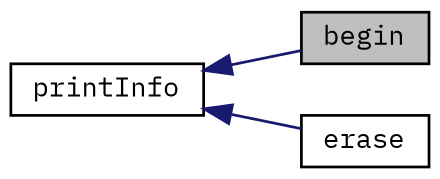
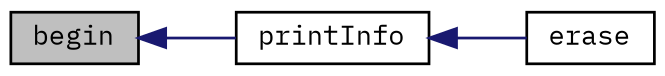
edge "begin" -> "printInfo": reversed
